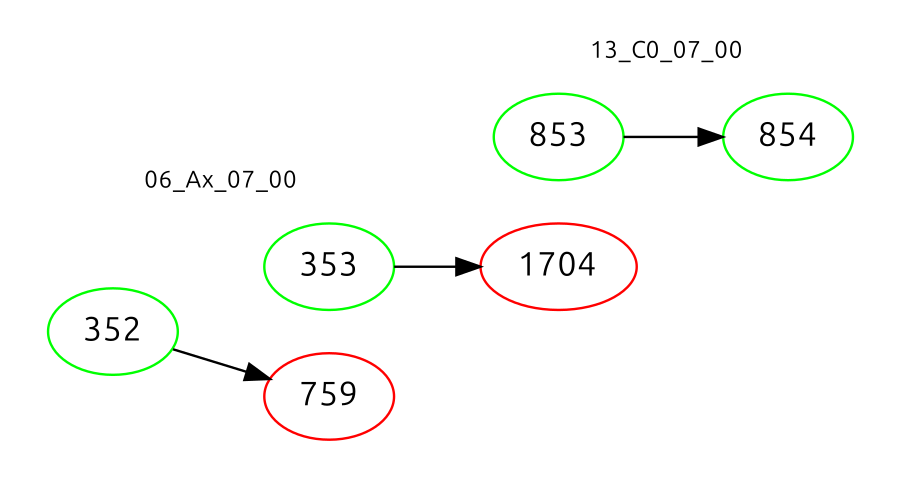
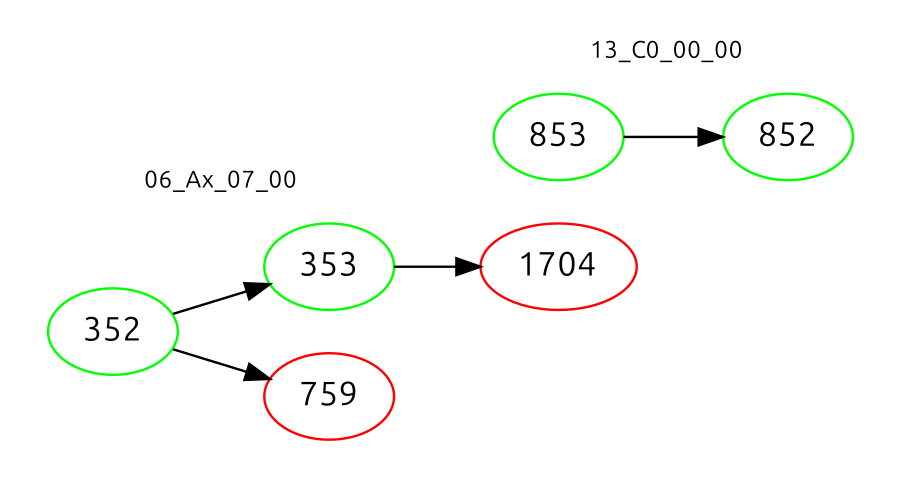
cluster "13_C0_07_00": label "13_C0_07_00" -> "13_C0_00_00"
node "854": label "854" -> "852"
edge "352" -> "353": added
